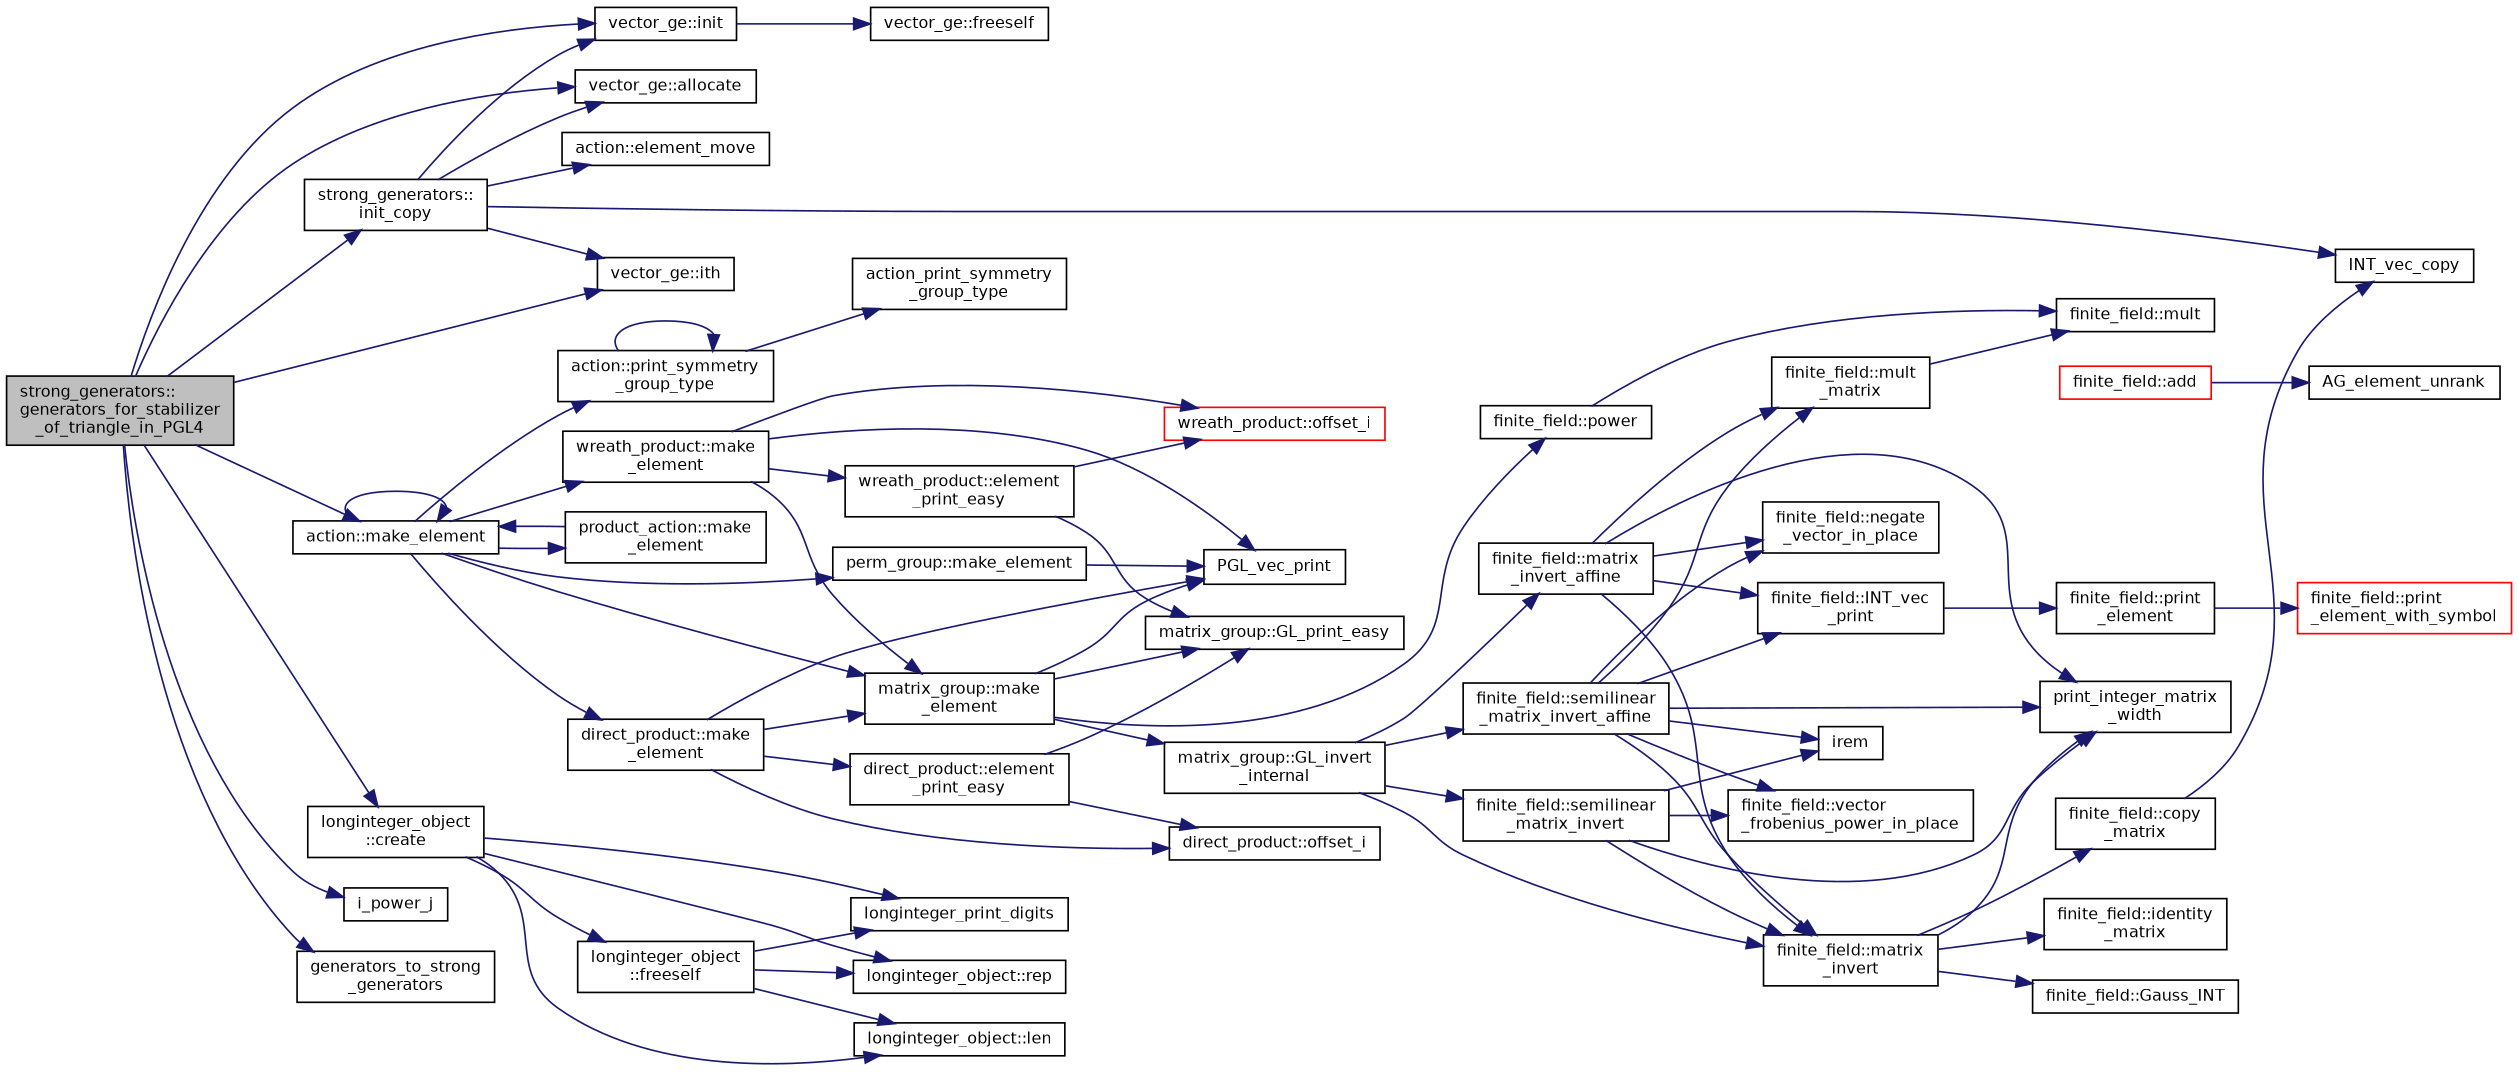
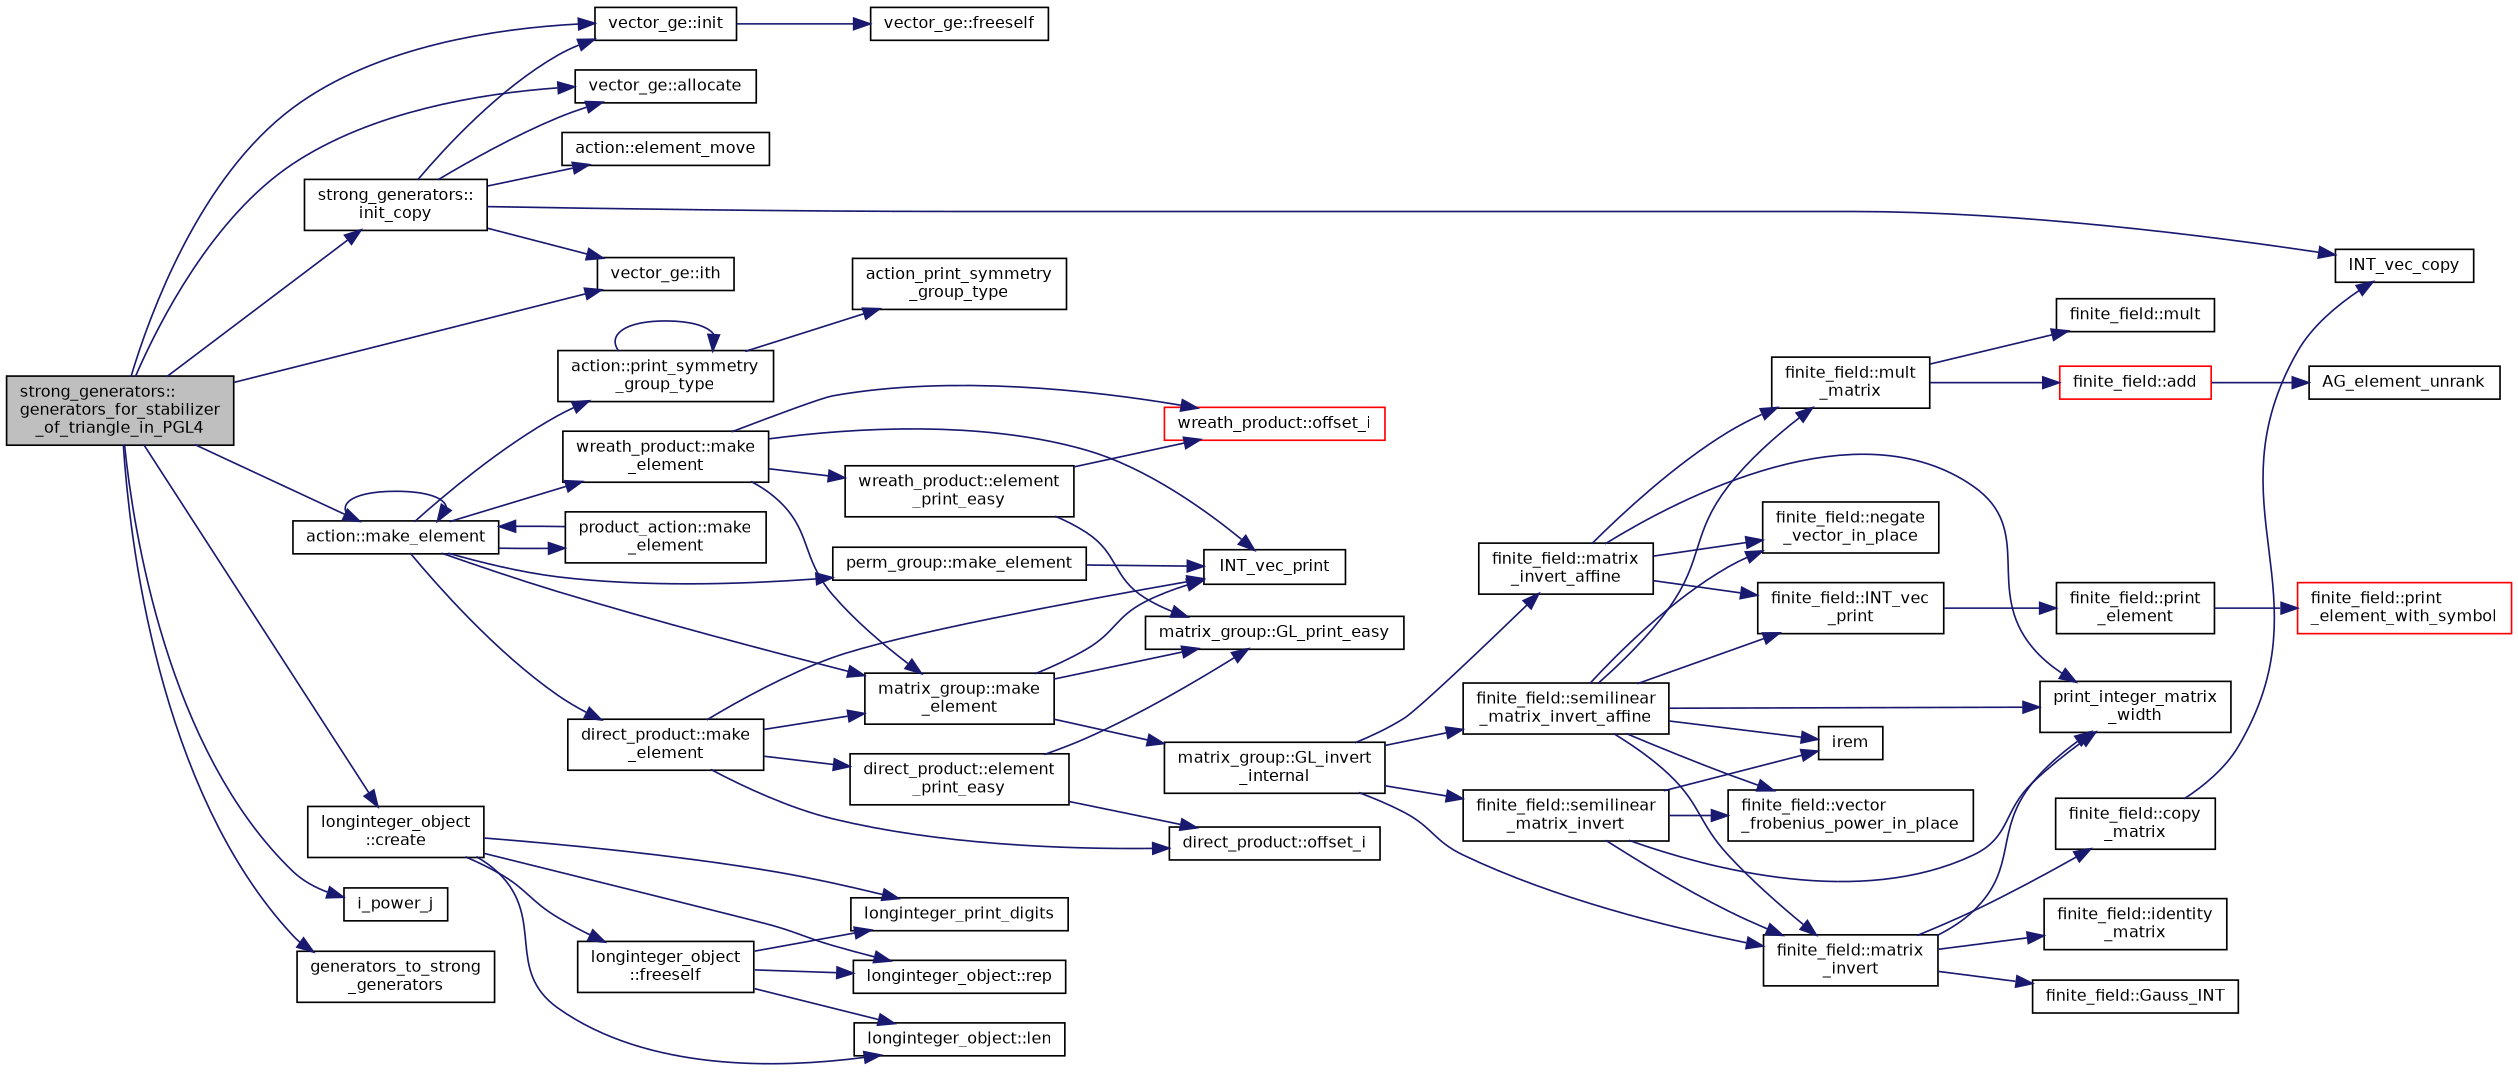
edge "finite_field::mult _matrix" -> "finite_field::add": added
node "finite_field::power": removed
node "PGL_vec_print": label "PGL_vec_print" -> "INT_vec_print"
edge "finite_field::matrix _invert_affine" -> "finite_field::matrix _invert": removed
